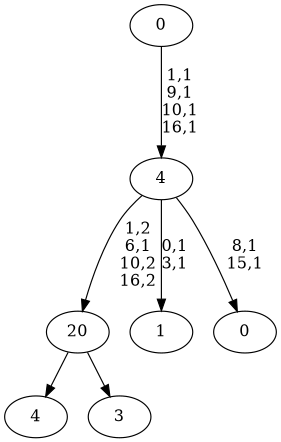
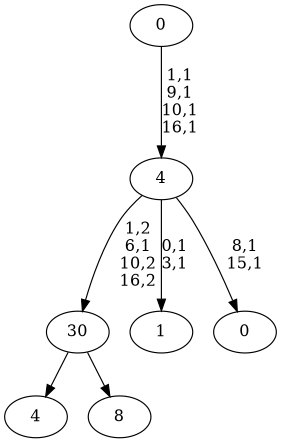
node "20": label "20" -> "30"
node "3": label "3" -> "8"
